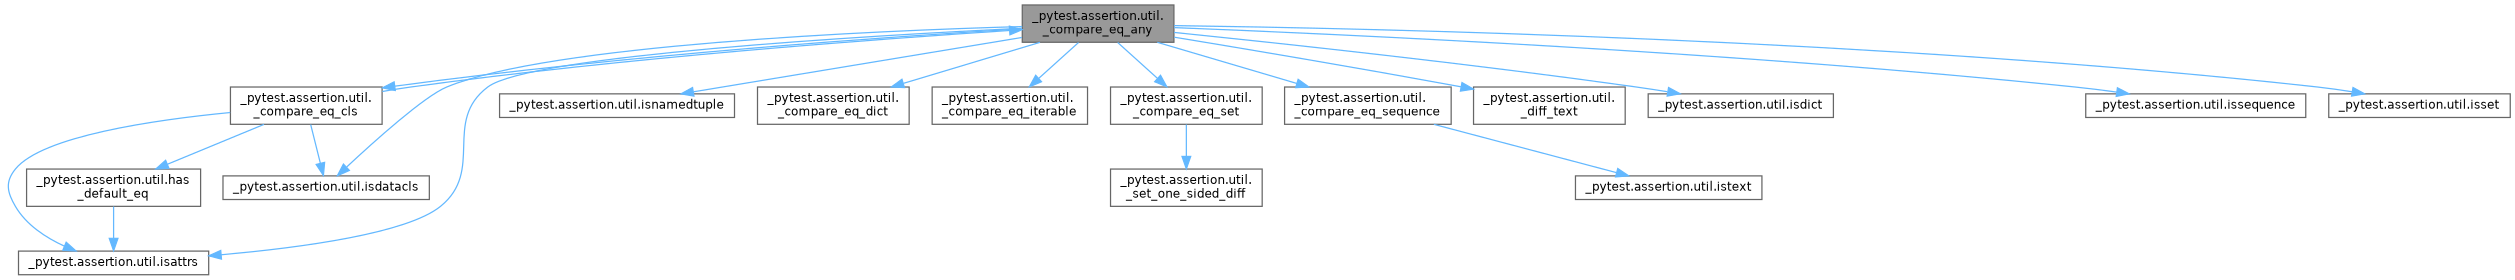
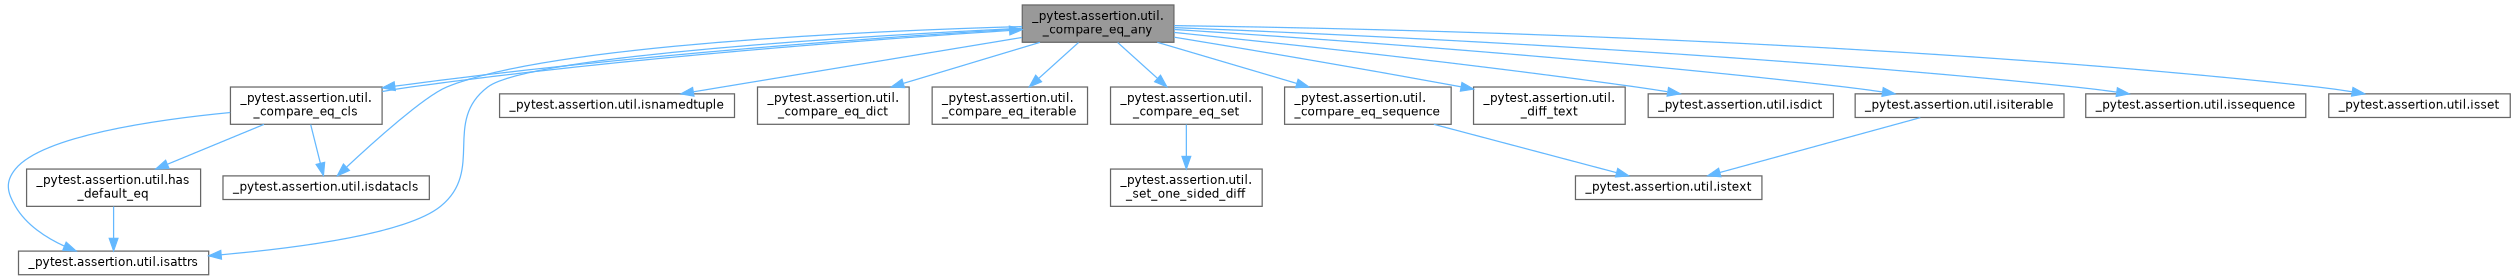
node "_pytest.assertion.util.isiterable": added
